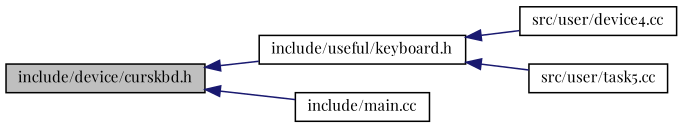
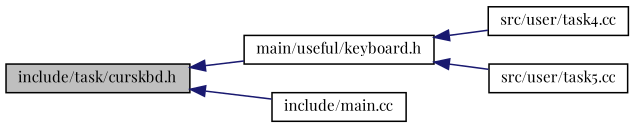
node "src/user/device4.cc": label "src/user/device4.cc" -> "src/user/task4.cc"
node "include/useful/keyboard.h": label "include/useful/keyboard.h" -> "main/useful/keyboard.h"
node "include/device/curskbd.h": label "include/device/curskbd.h" -> "include/task/curskbd.h"
